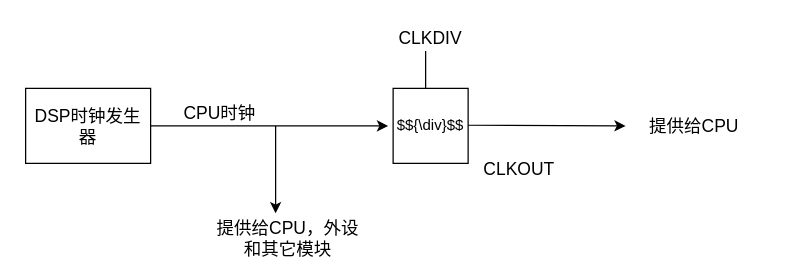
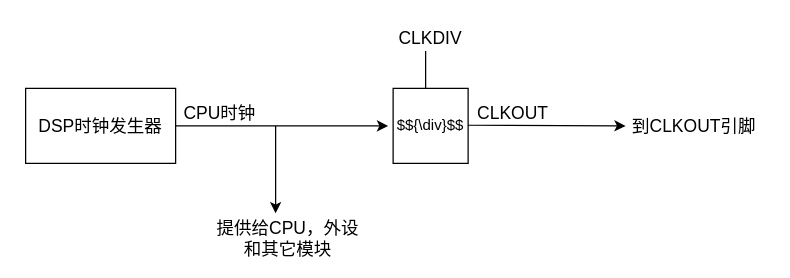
node "DSP时钟发生器": size 125x75 -> 150x75
node "提供给CPU": label "提供给CPU" -> "到CLKOUT引脚"
node "CLKOUT": moved (519, 169) -> (513, 113)
